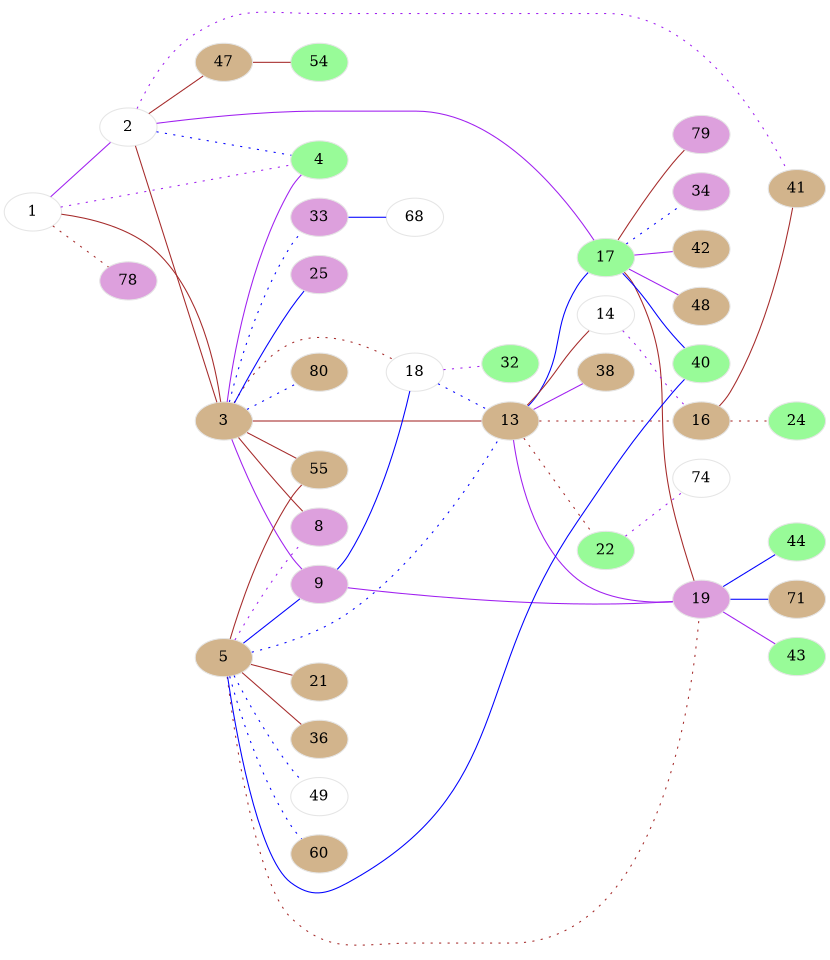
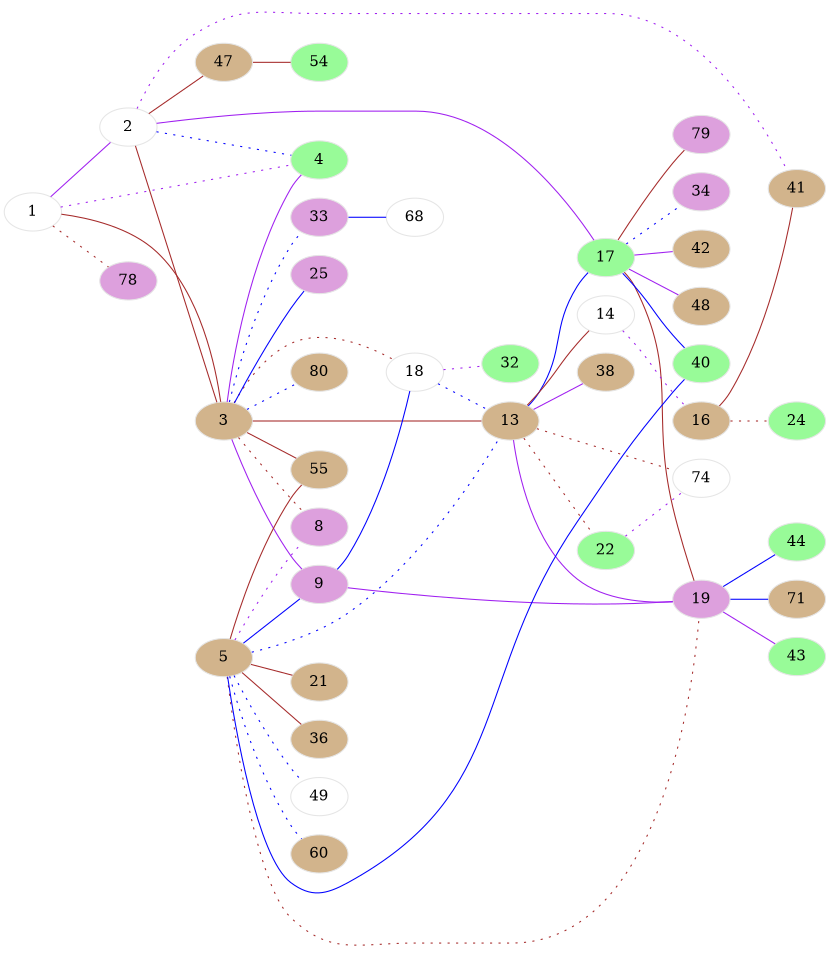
edge "13" -- "16": now "13" -- "74"
edge "3" -- "8": style solid -> dotted
